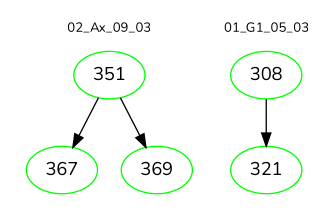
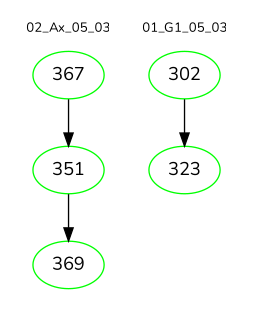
cluster "02_Ax_09_03": label "02_Ax_09_03" -> "02_Ax_05_03"
node "308": label "308" -> "302"
edge "351" -> "367": reversed
node "321": label "321" -> "323"
